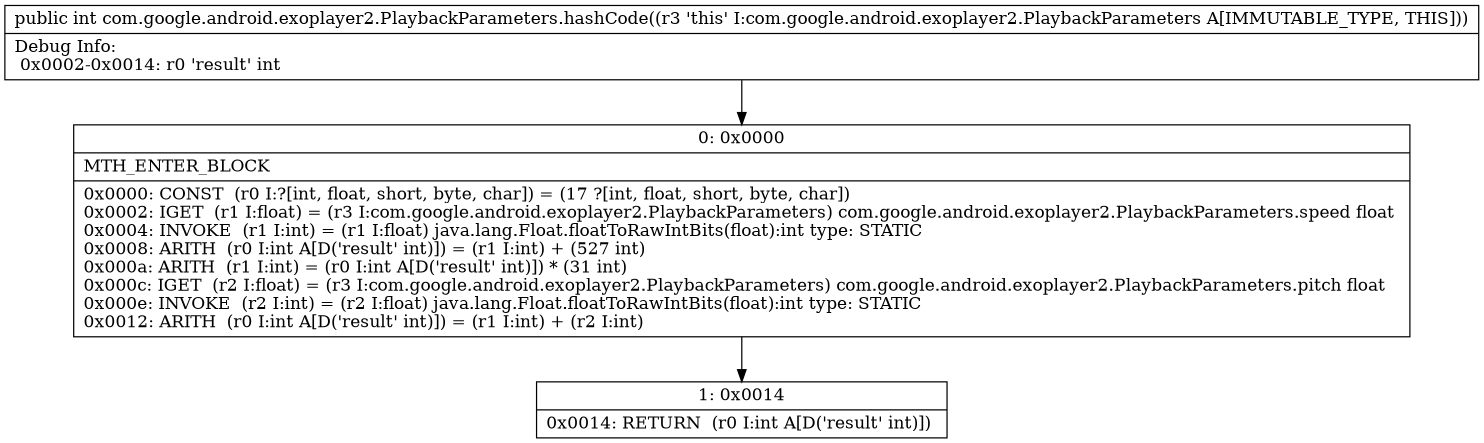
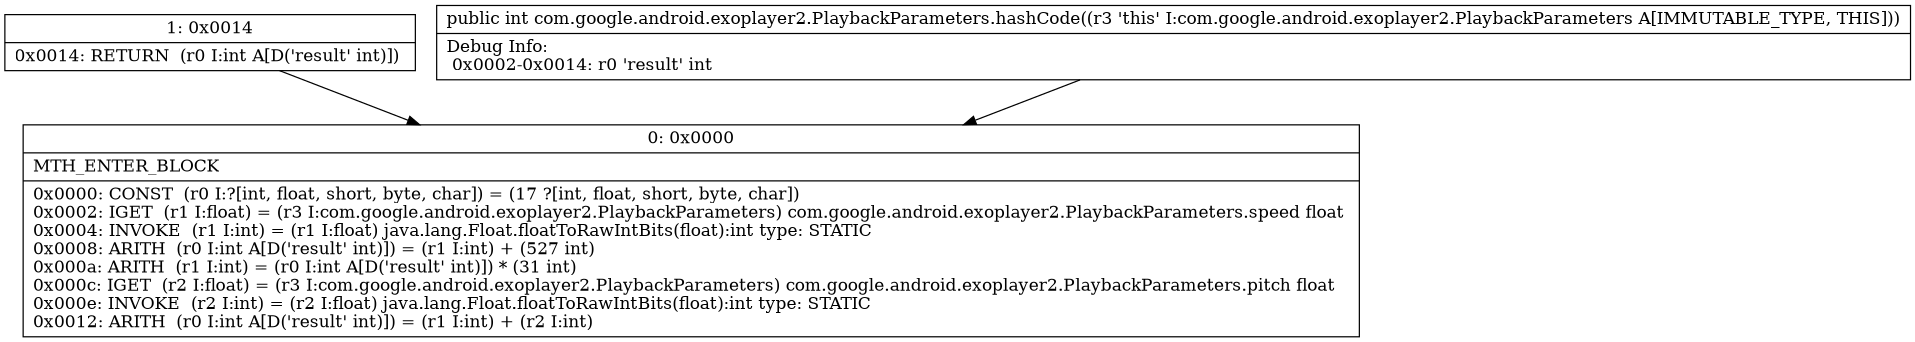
edge "0: 0x0000" -> "1: 0x0014": reversed
